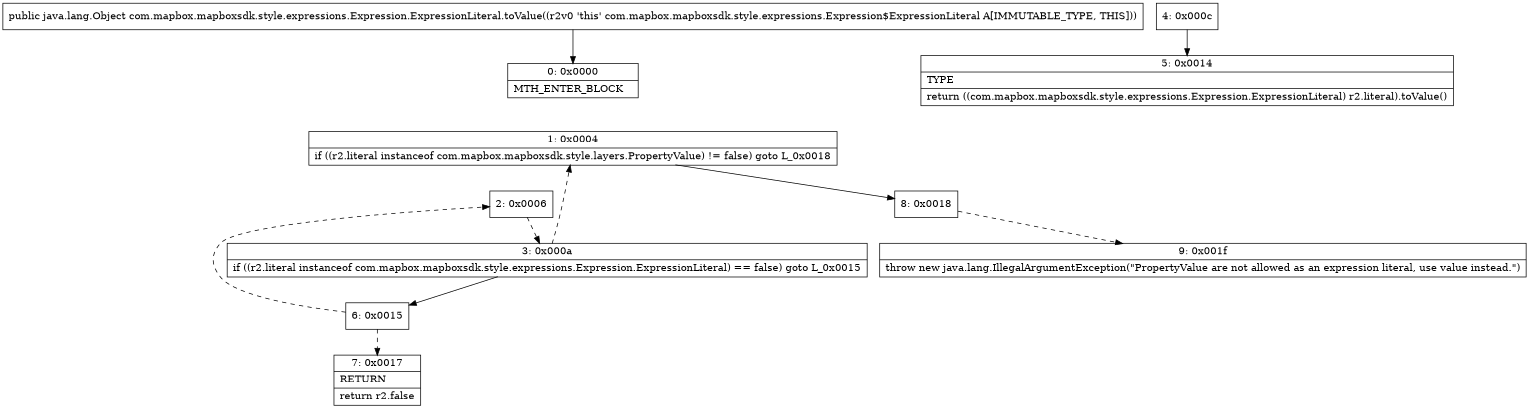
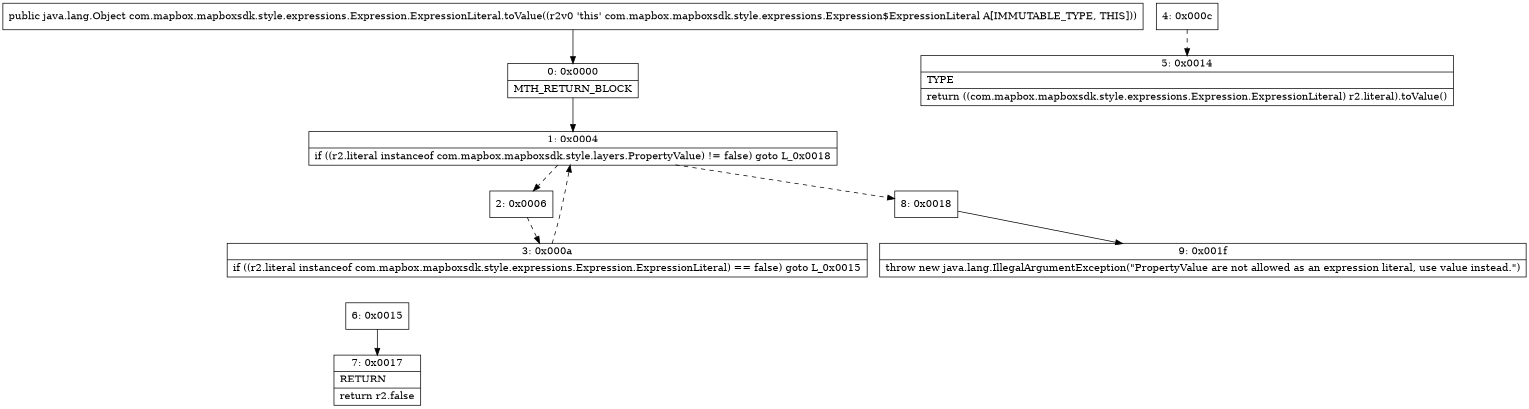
edge "4: 0x000c" -> "5: 0x0014": style solid -> dashed
node "0: 0x0000": text "MTH_ENTER_BLOCK" -> "MTH_RETURN_BLOCK"
edge "0: 0x0000" -> "1: 0x0004": added
edge "1: 0x0004" -> "8: 0x0018": style solid -> dashed
edge "8: 0x0018" -> "9: 0x001f": style dashed -> solid
edge "6: 0x0015" -> "2: 0x0006": now "1: 0x0004" -> "2: 0x0006"
edge "3: 0x000a" -> "6: 0x0015": removed
edge "6: 0x0015" -> "7: 0x0017": style dashed -> solid
